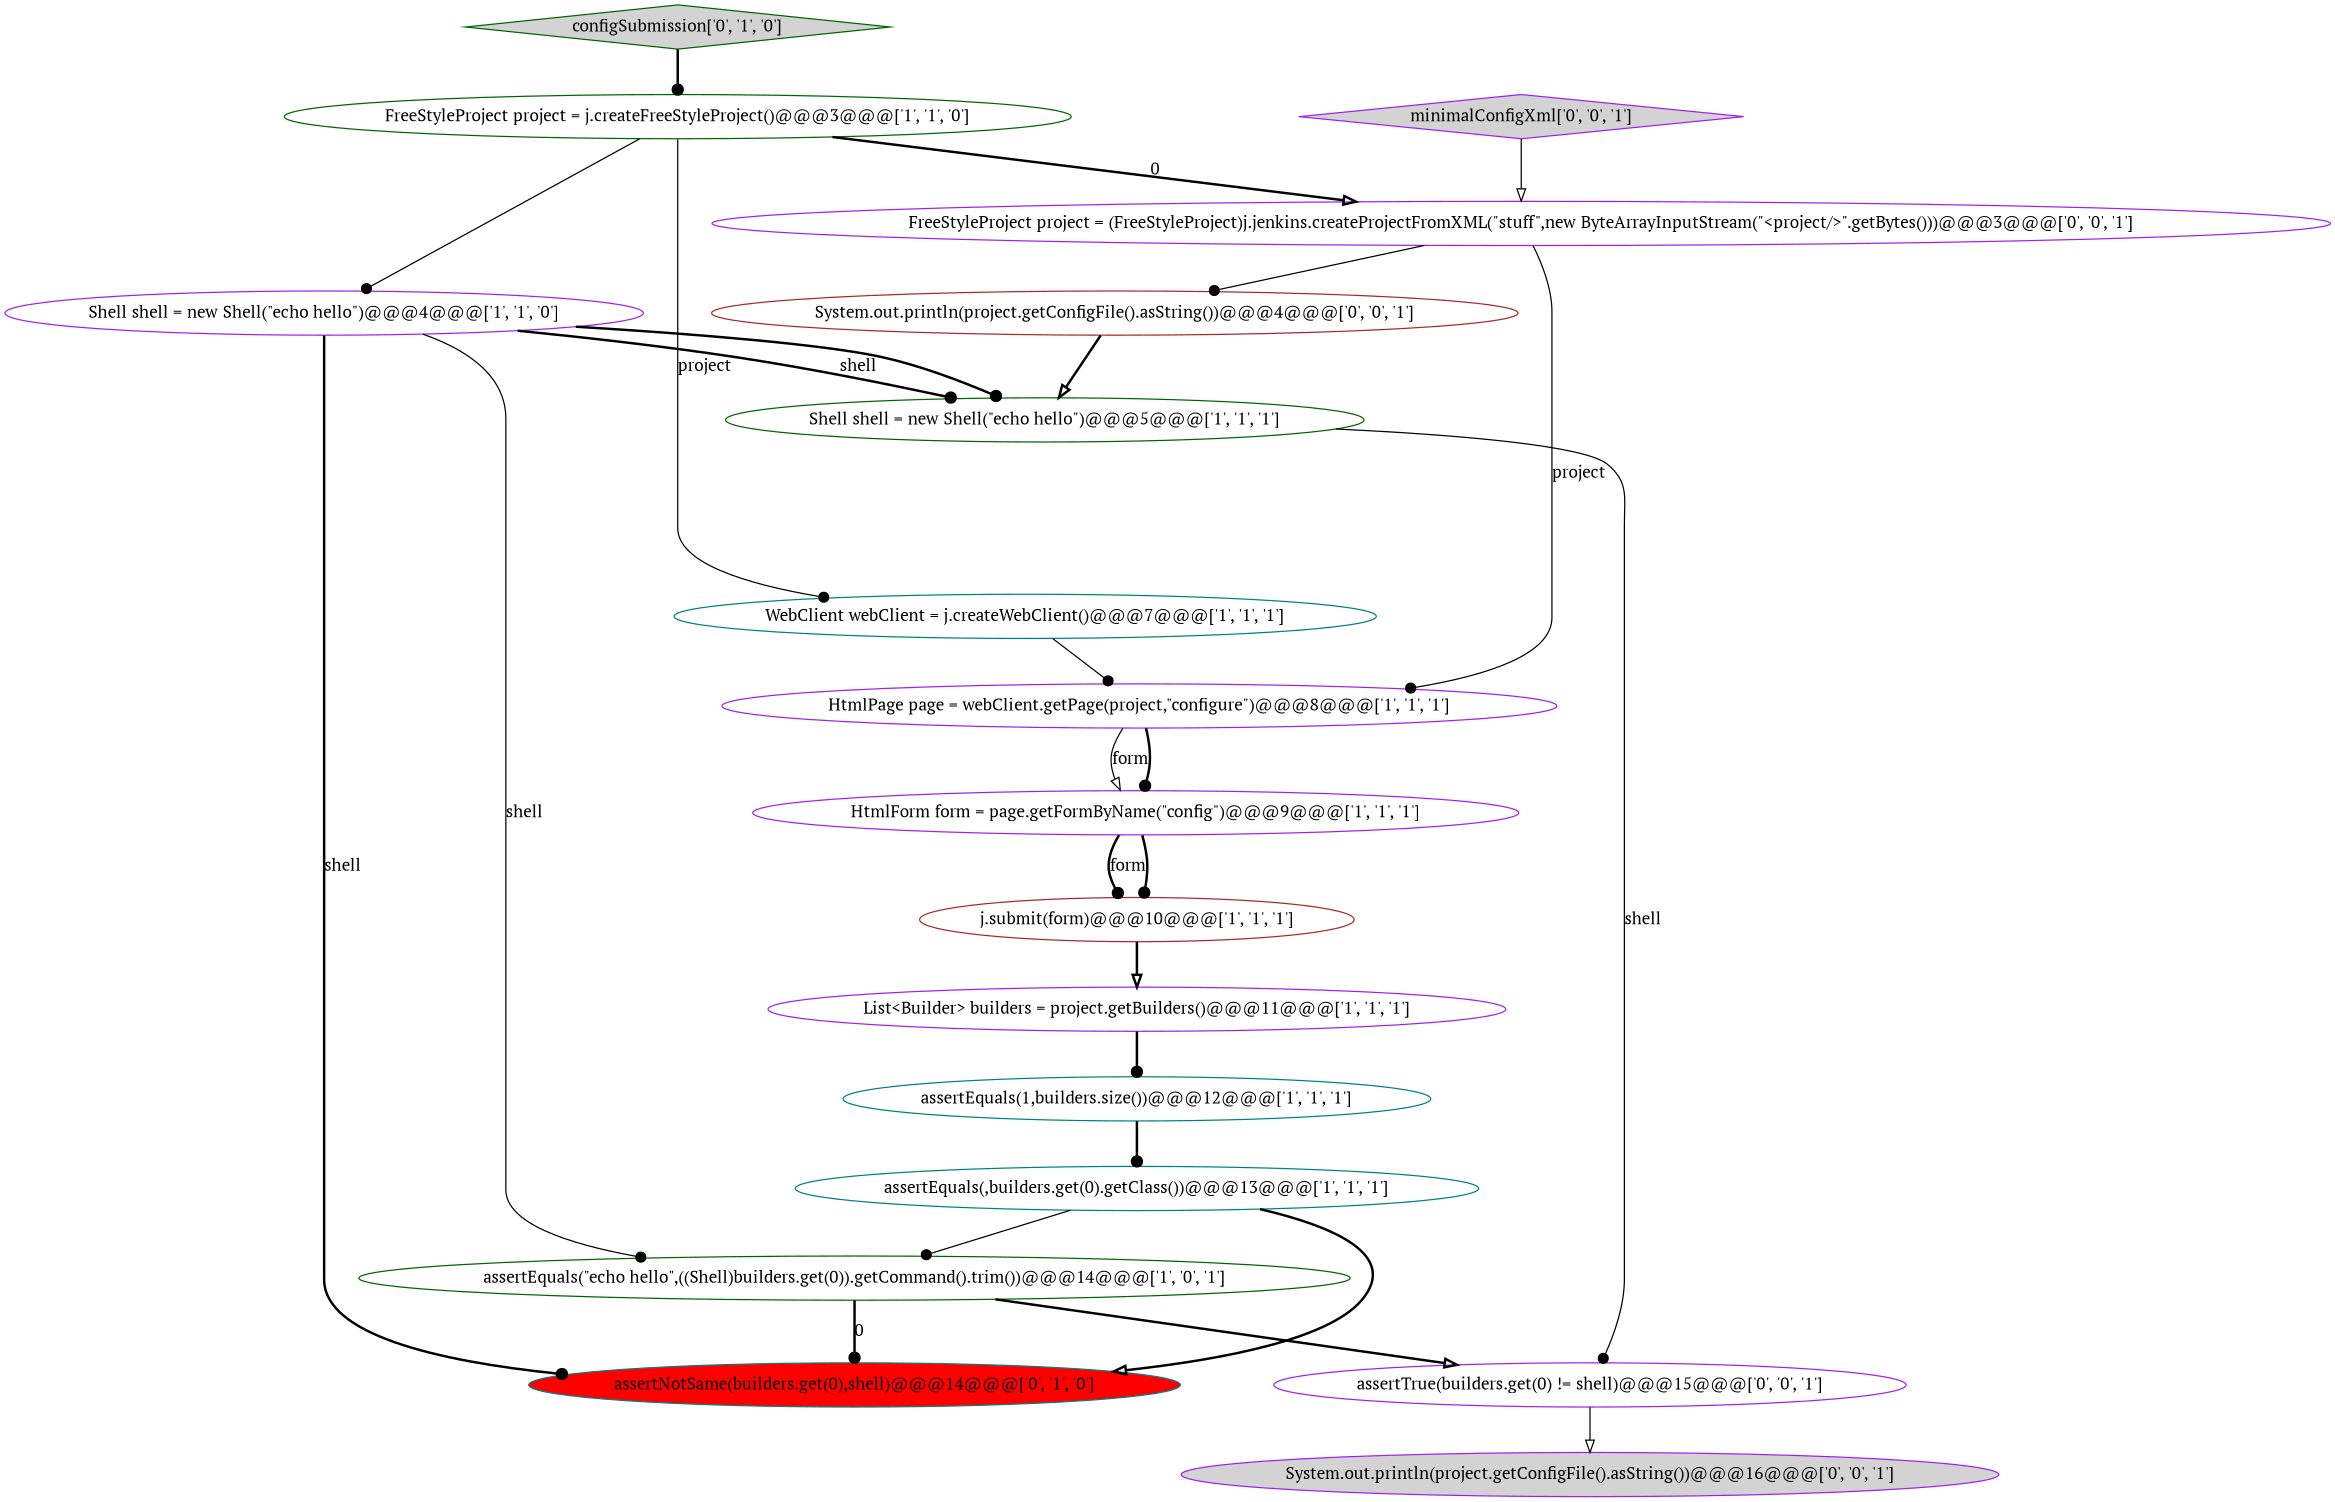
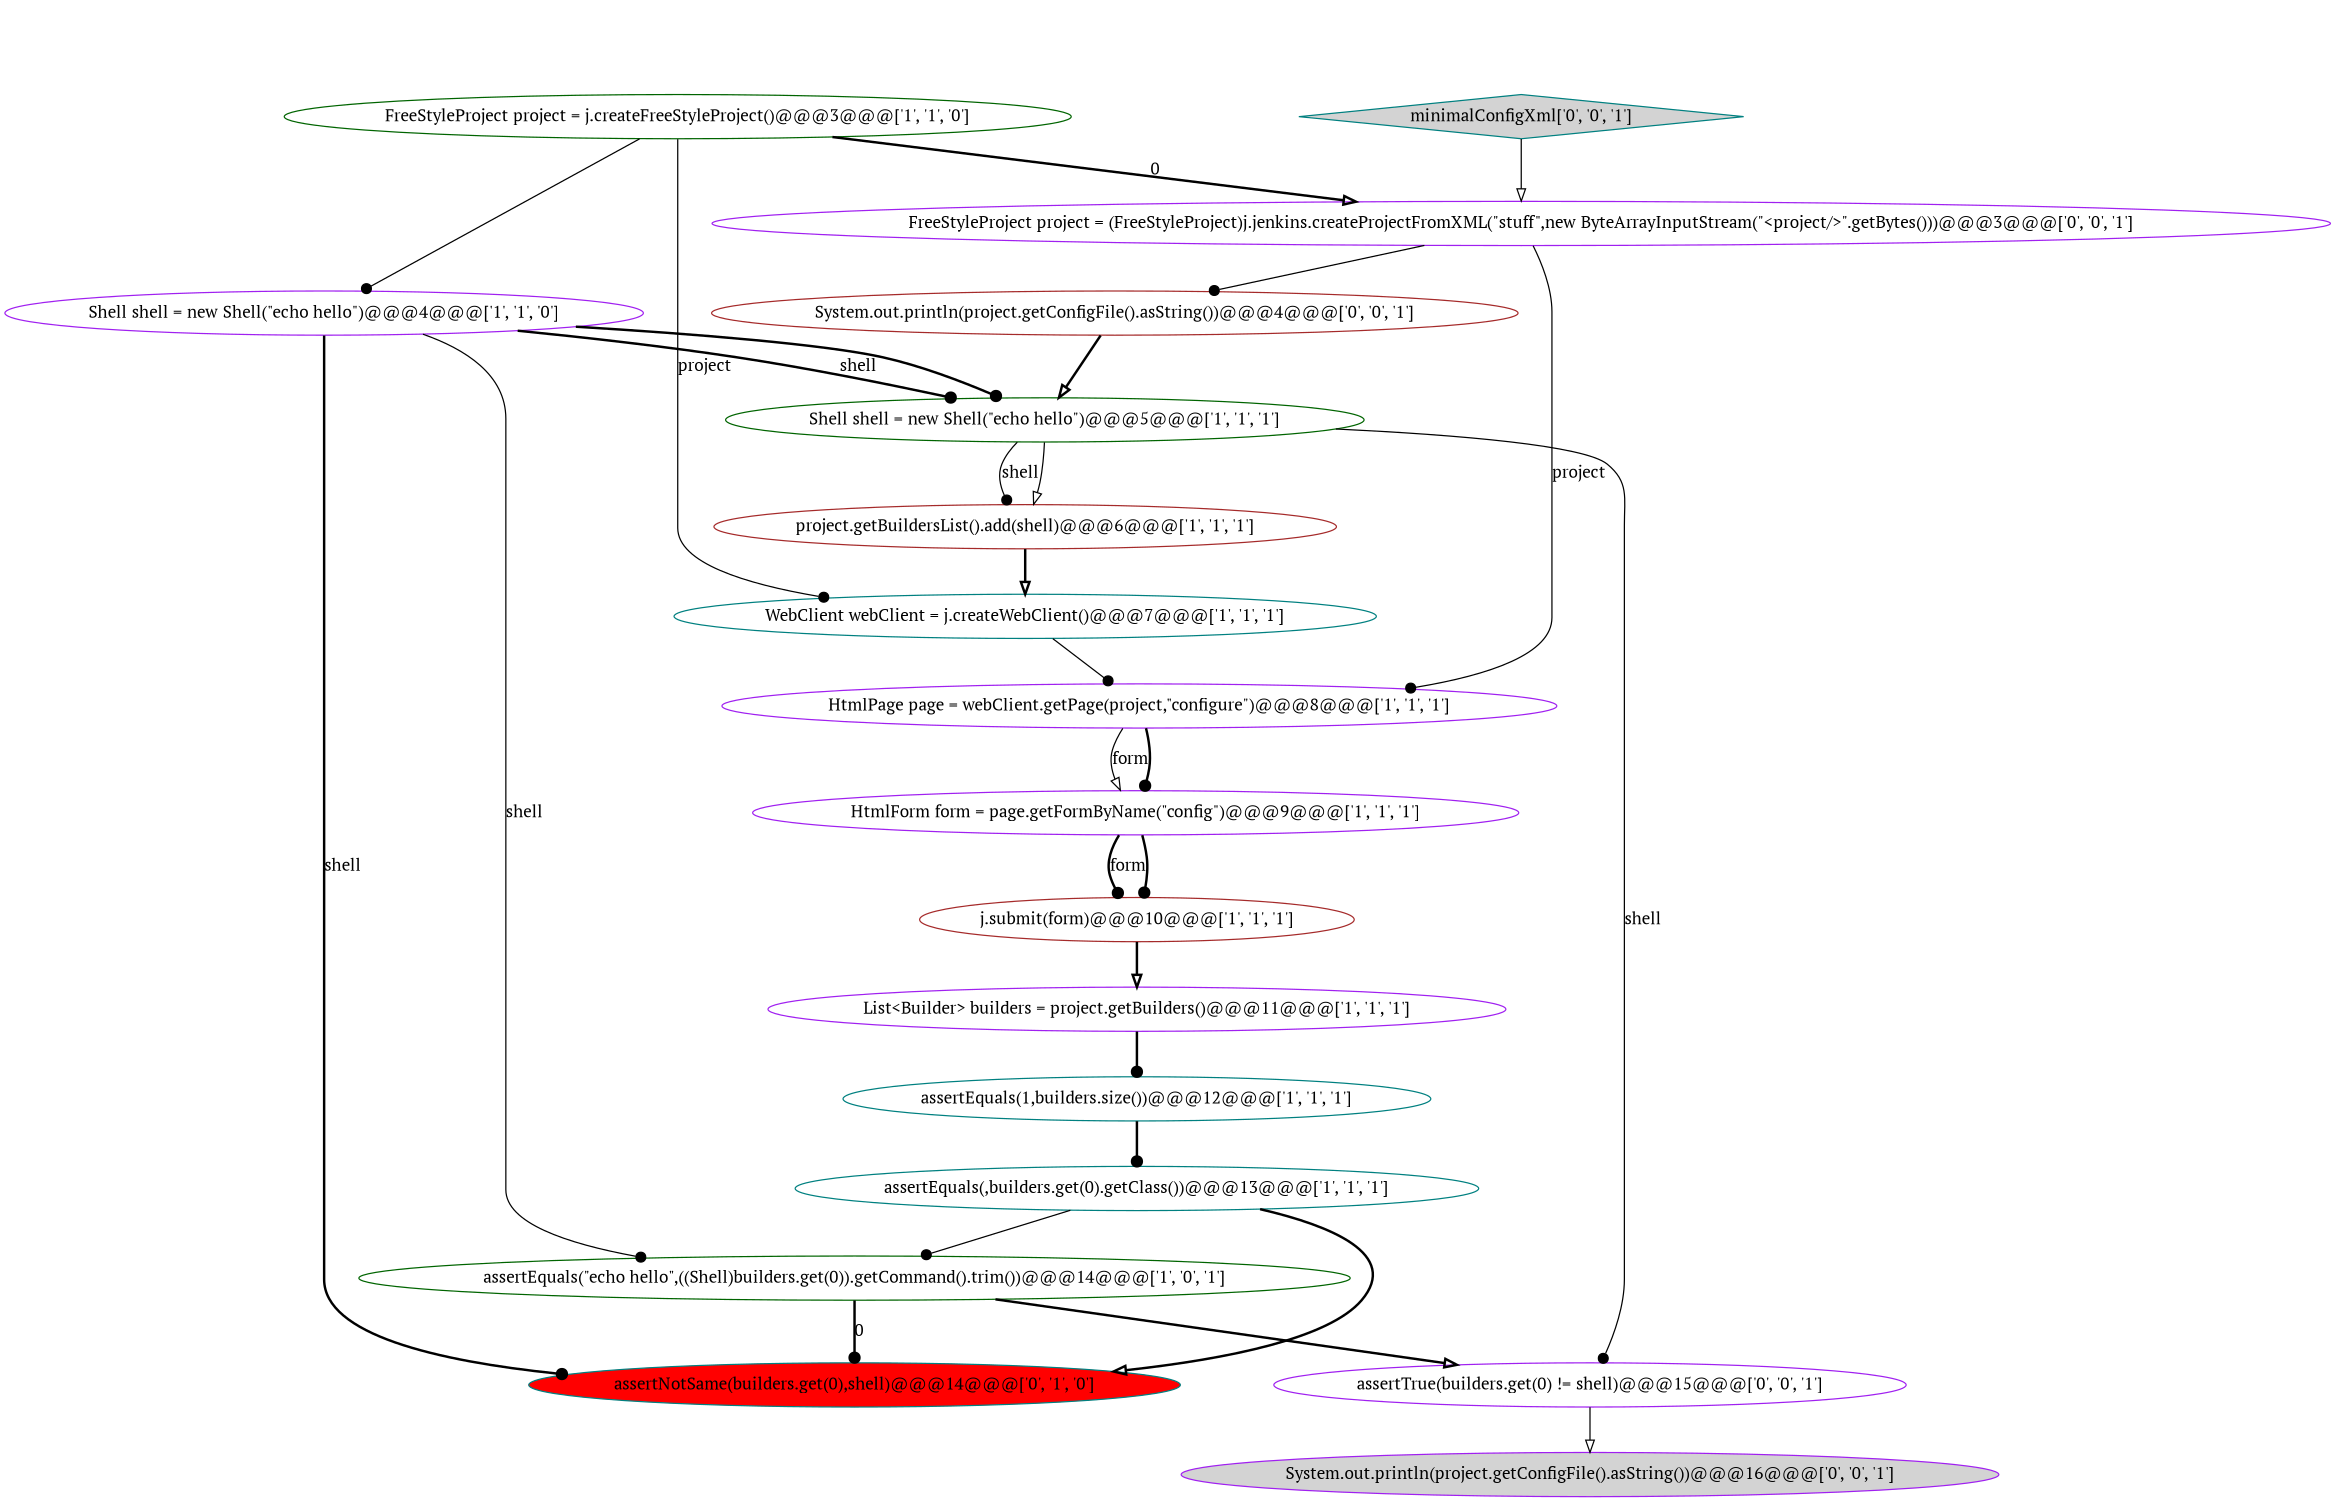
node "configSubmission['0', '1', '0']": removed
node "minimalConfigXml['0', '0', '1']": color purple -> teal
node "project.getBuildersList().add(shell)@@@6@@@['1', '1', '1']": added
